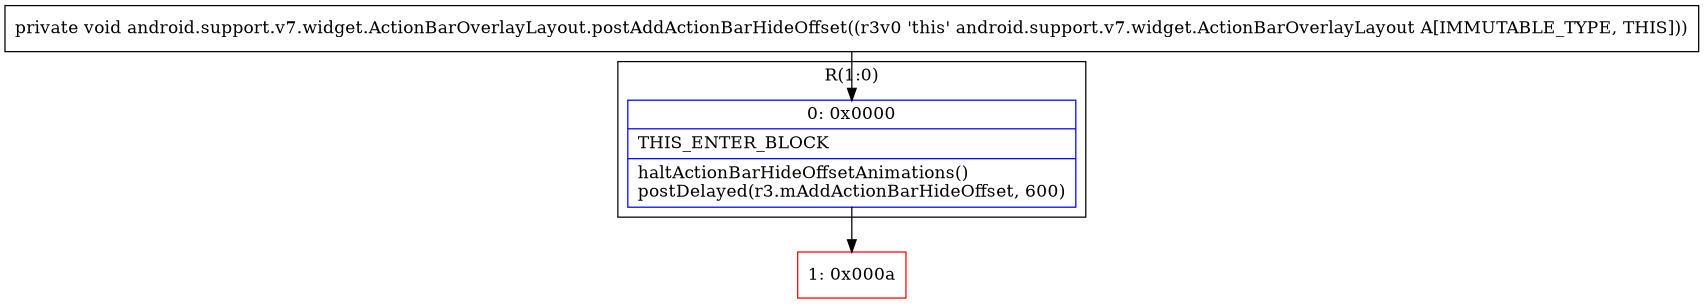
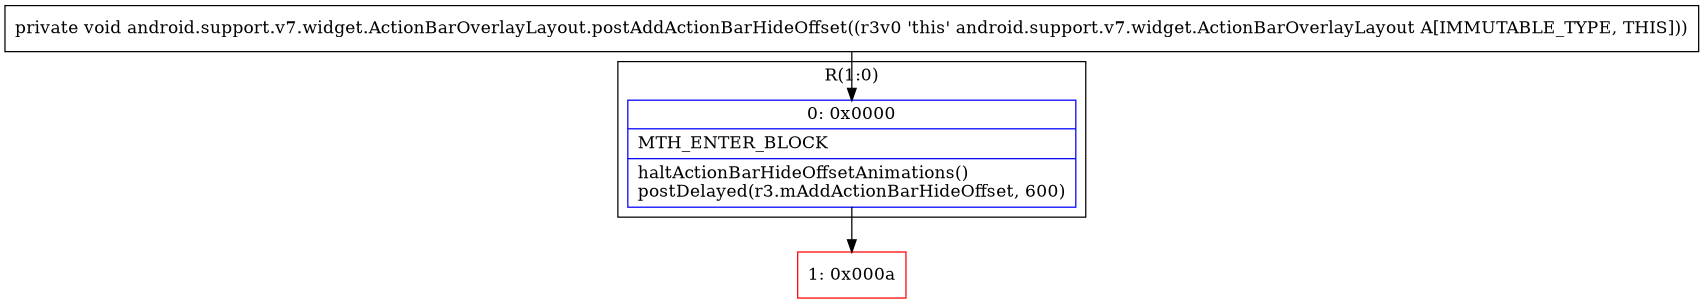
node "0: 0x0000": text "THIS_ENTER_BLOCK" -> "MTH_ENTER_BLOCK"
